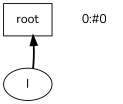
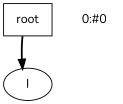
edge "I" -> "root": reversed
